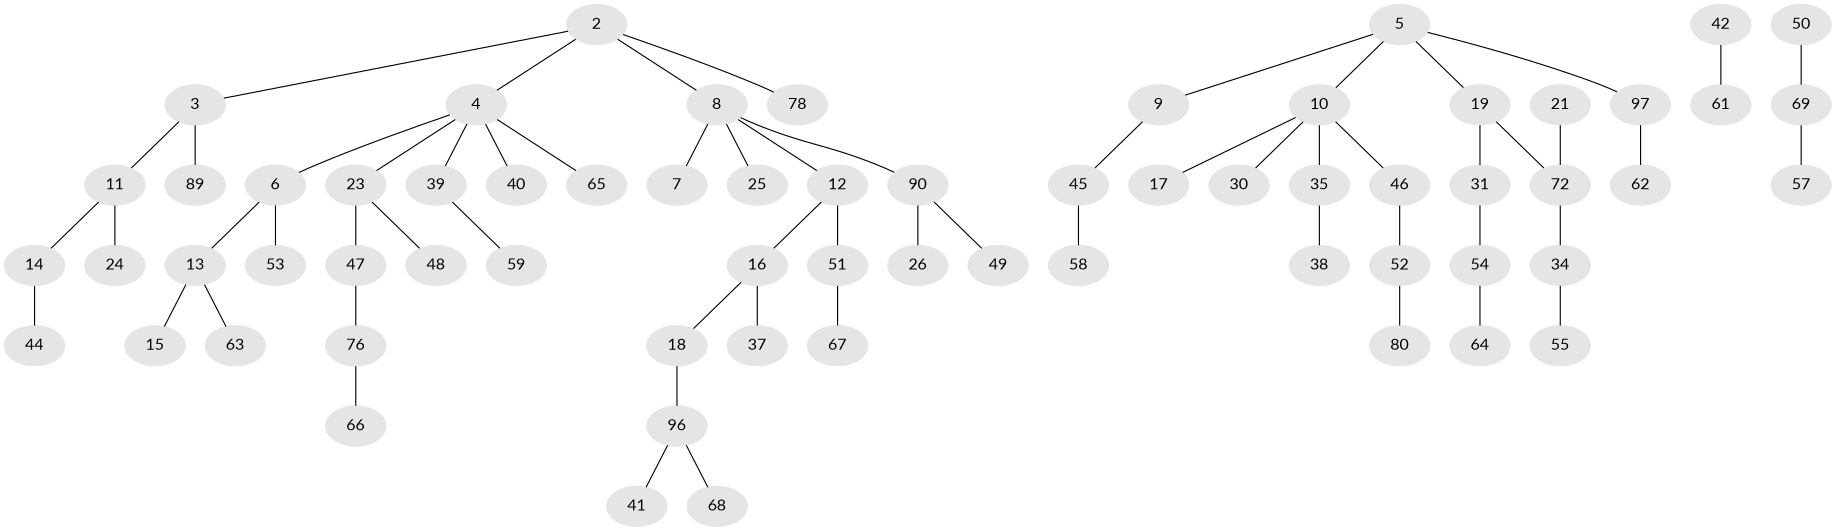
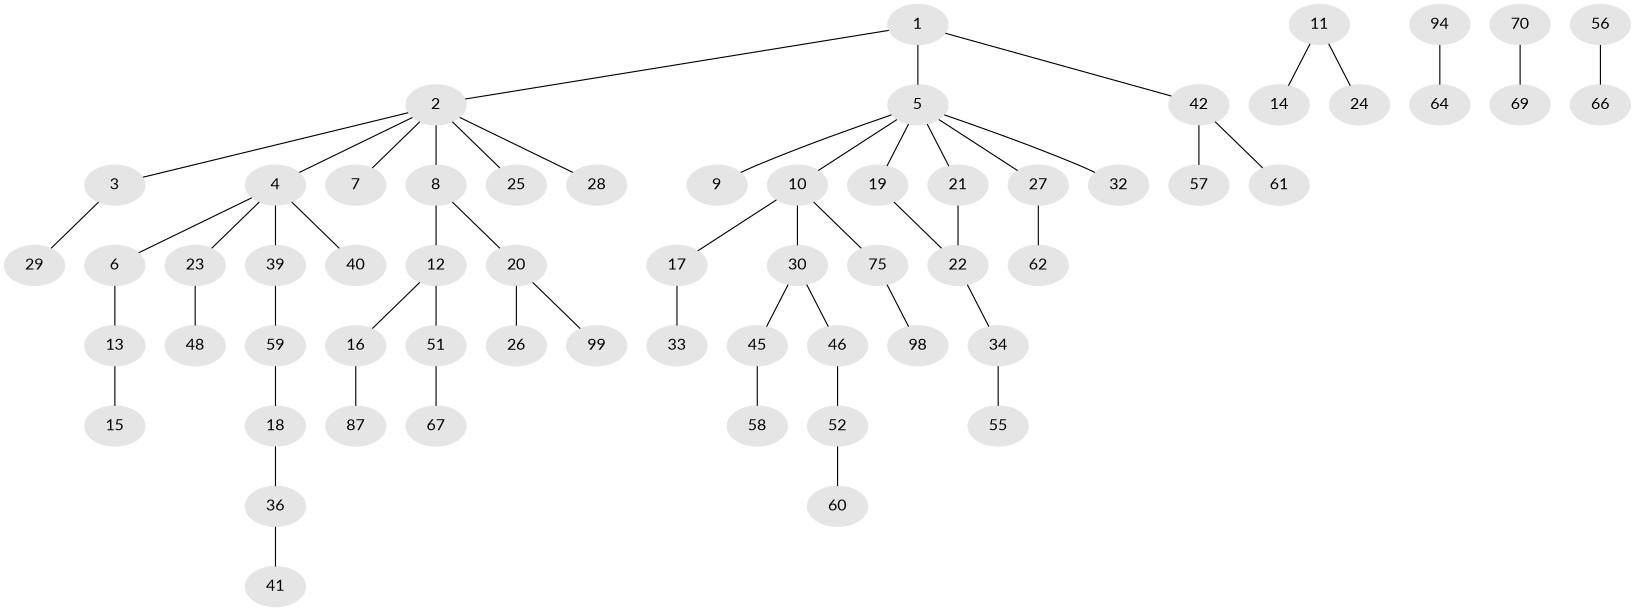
node "1": added
node "50": label "50" -> "70"
node "78": label "78" -> "28"
node "97": label "97" -> "27"
edge "3" -- "11": removed
edge "8" -- "7": now "2" -- "7"
edge "8" -- "25": now "2" -- "25"
edge "5" -- "21": added
edge "9" -- "45": now "30" -- "45"
edge "10" -- "46": now "30" -- "46"
edge "69" -- "57": now "42" -- "57"
node "89": label "89" -> "29"
node "65": removed
node "90": label "90" -> "20"
node "32": added
node "35": label "35" -> "75"
node "31": removed
node "72": label "72" -> "22"
node "53": removed
node "47": removed
node "49": label "49" -> "99"
node "38": label "38" -> "98"
node "54": label "54" -> "94"
edge "16" -- "18": now "59" -- "18"
node "44": removed
node "63": removed
node "76": label "76" -> "56"
node "33": added
node "37": label "37" -> "87"
node "80": label "80" -> "60"
node "96": label "96" -> "36"
node "68": removed
